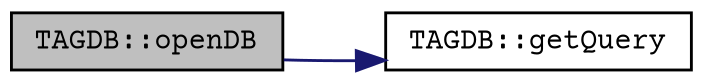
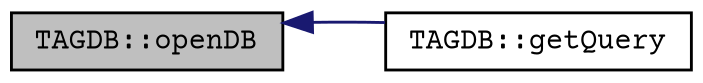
edge "TAGDB::openDB" -> "TAGDB::getQuery": reversed
